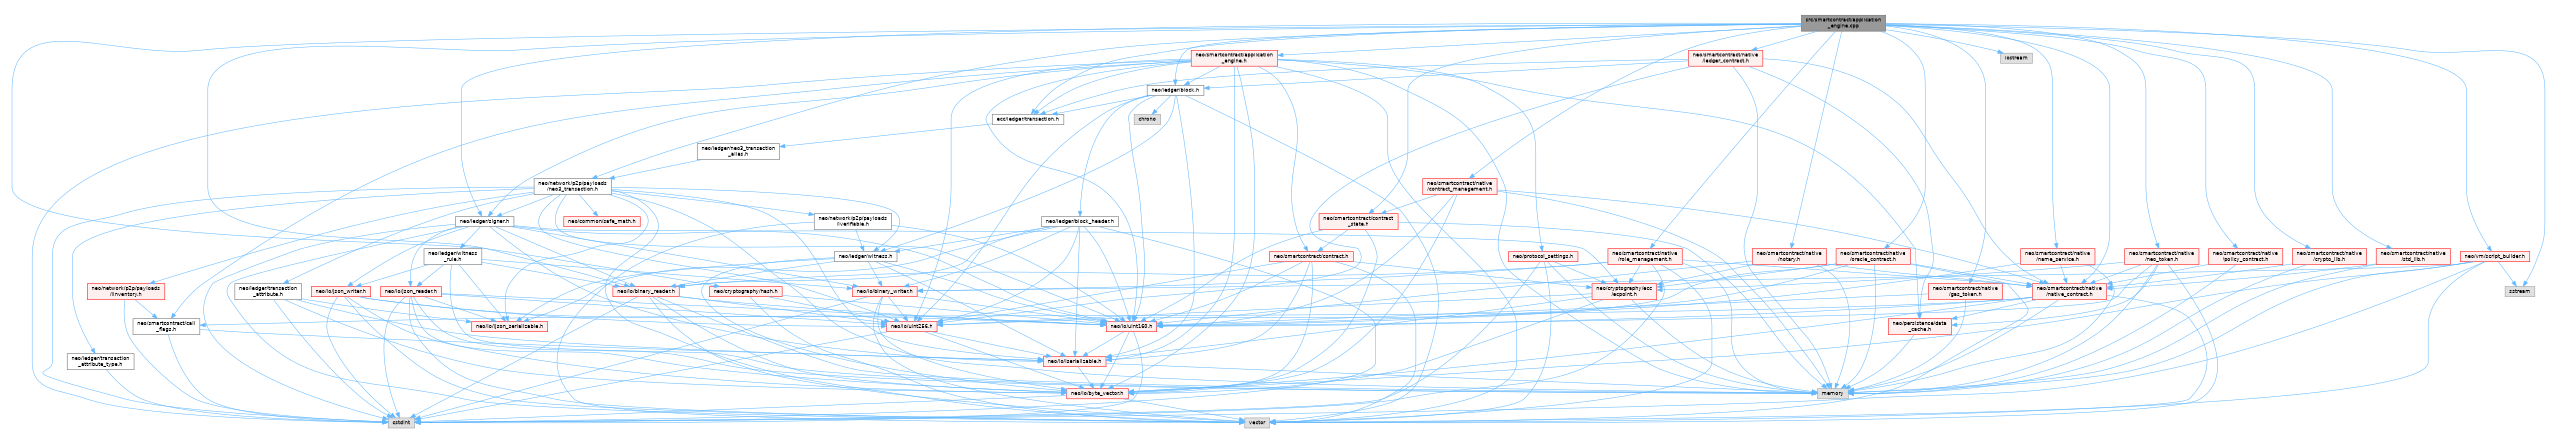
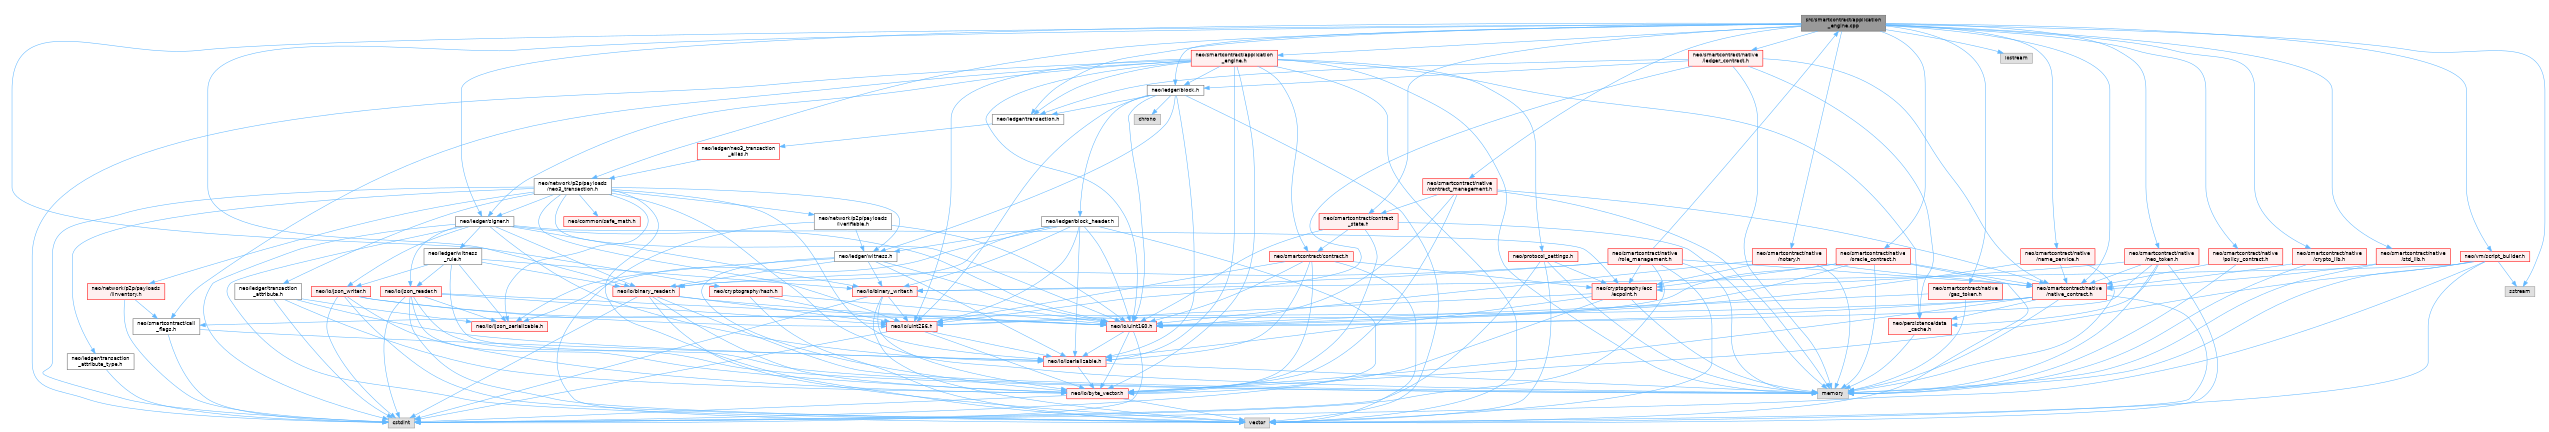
node "ecc/ledger/transaction.h": label "ecc/ledger/transaction.h" -> "neo/ledger/transaction.h"
edge "src/smartcontract/application _engine.cpp" -> "neo/smartcontract/native /role_management.h": reversed
node "neo/ledger/neo3_transaction _alias.h": color grey40 -> red
